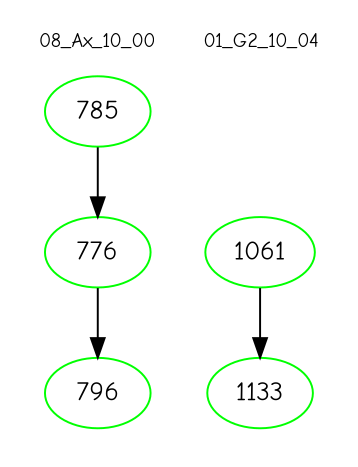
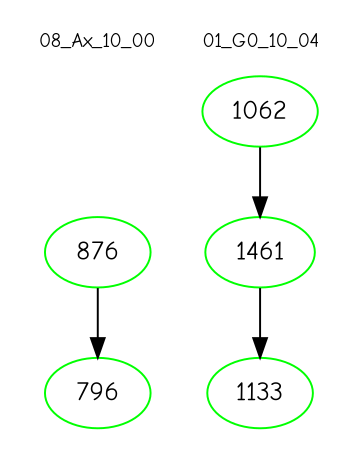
cluster "01_G2_10_04": label "01_G2_10_04" -> "01_G0_10_04"
node "785": removed
node "1062": added
node "776": label "776" -> "876"
node "1061": label "1061" -> "1461"
